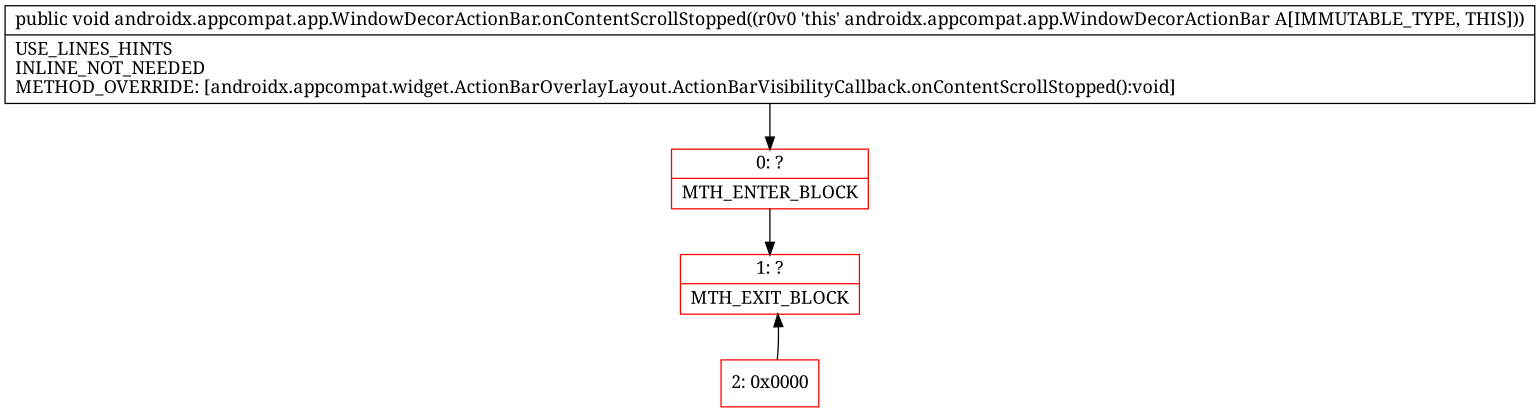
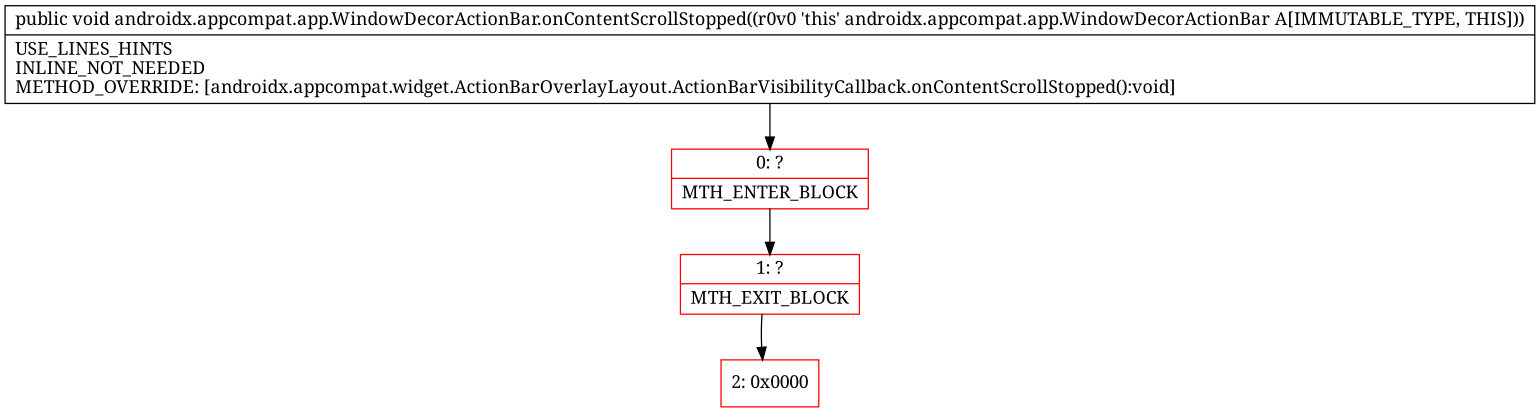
edge "2: 0x0000" -> "1: ?": reversed
